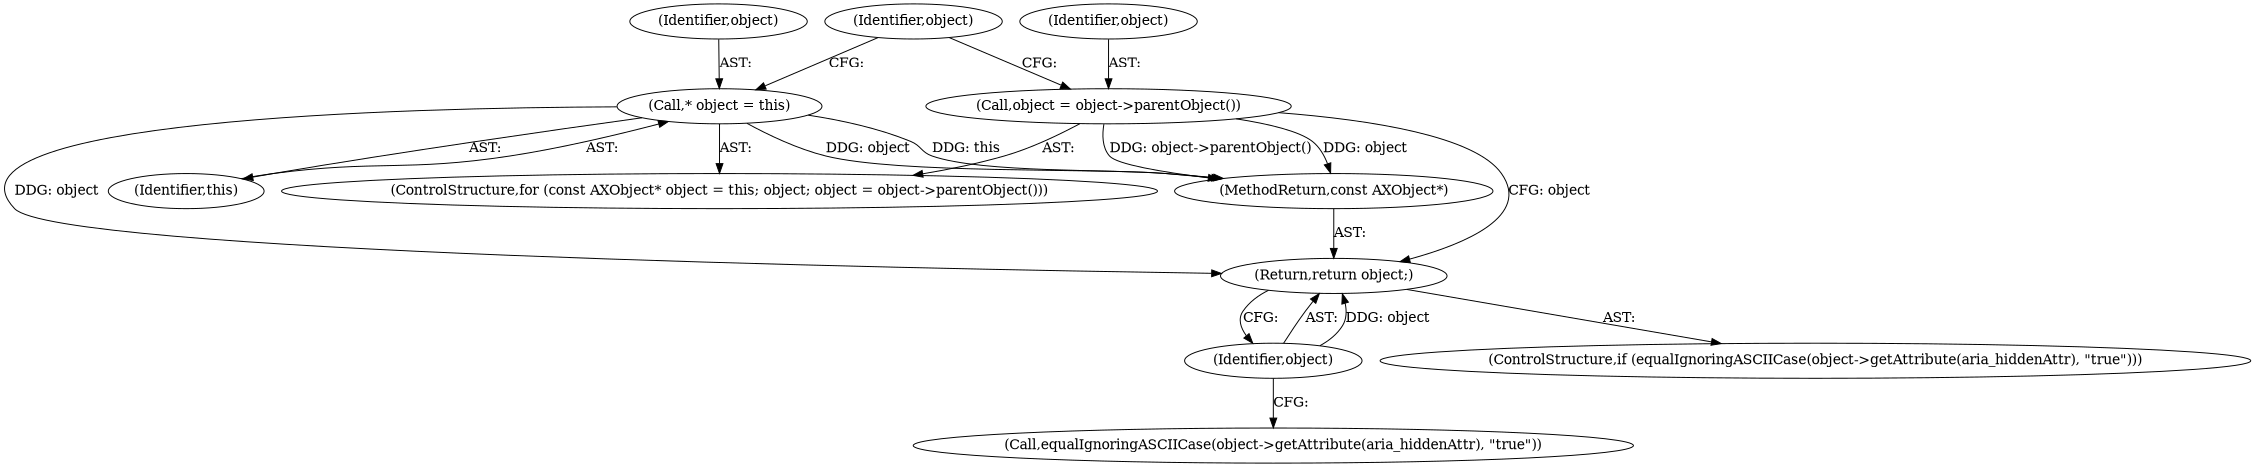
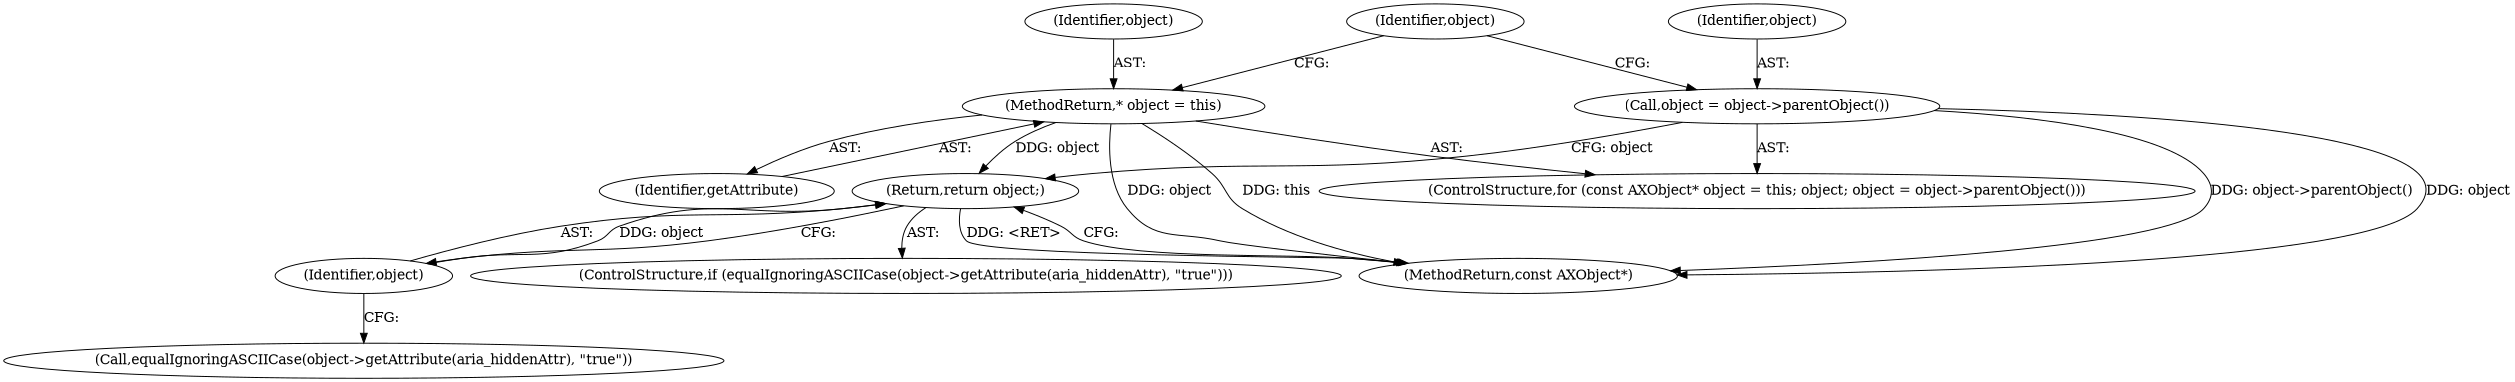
node "(Call,* object = this)": label "(Call,* object = this)" -> "(MethodReturn,* object = this)"
node "(Identifier,this)": label "(Identifier,this)" -> "(Identifier,getAttribute)"
edge "(MethodReturn,const AXObject*)" -> "(Return,return object;)": label "AST: " -> "CFG: "
edge "(Return,return object;)" -> "(MethodReturn,const AXObject*)": added, label "DDG: <RET>"
